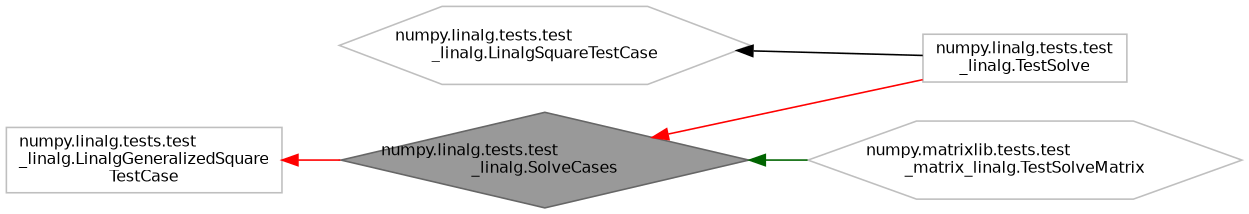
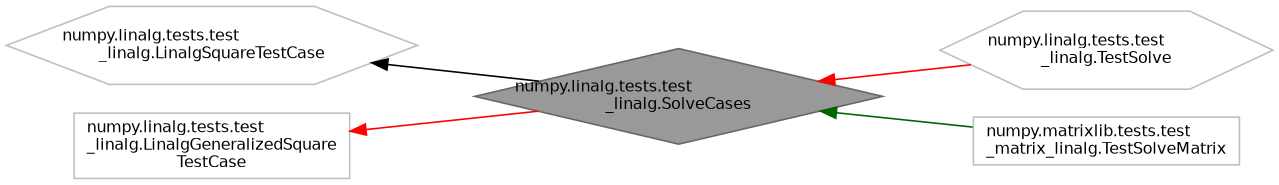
edge "numpy.linalg.tests.test _linalg.TestSolve" -> "numpy.linalg.tests.test _linalg.LinalgSquareTestCase": now "numpy.linalg.tests.test _linalg.SolveCases" -> "numpy.linalg.tests.test _linalg.LinalgSquareTestCase"
node "numpy.linalg.tests.test _linalg.TestSolve": shape box -> hexagon
node "numpy.matrixlib.tests.test _matrix_linalg.TestSolveMatrix": shape hexagon -> box
